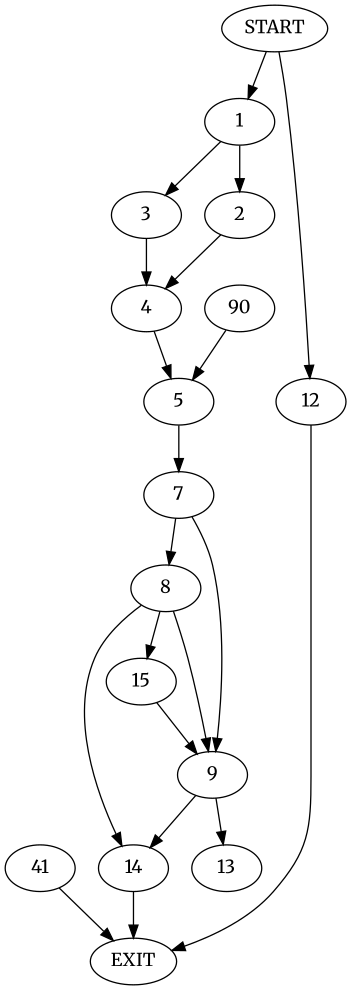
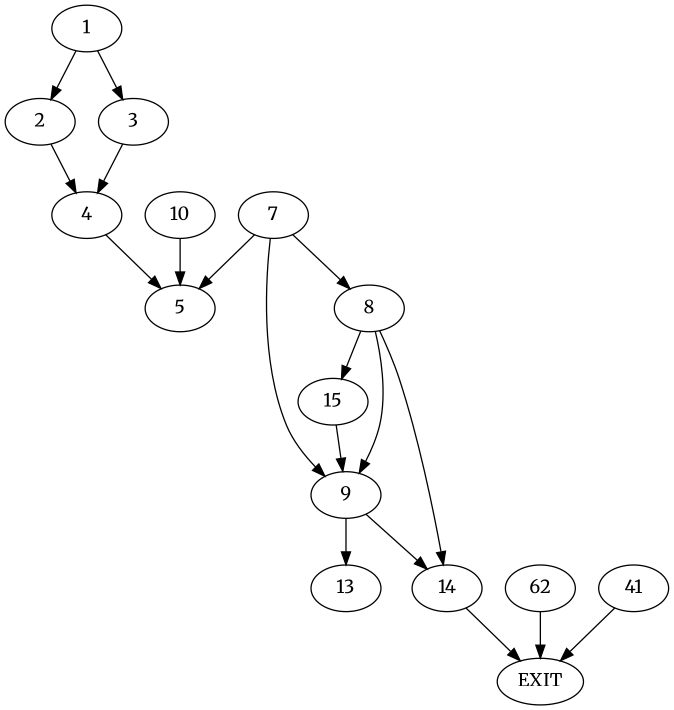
node "START": removed
node "90": label "90" -> "10"
node "12": label "12" -> "62"
edge "5" -> "7": reversed
